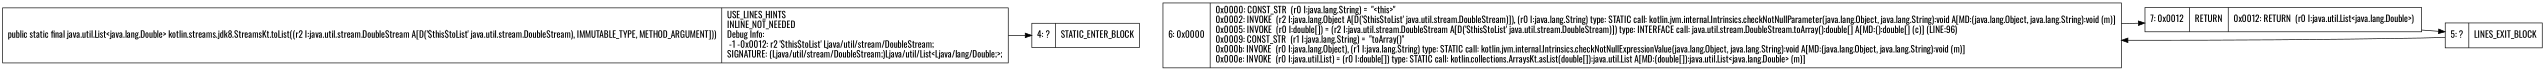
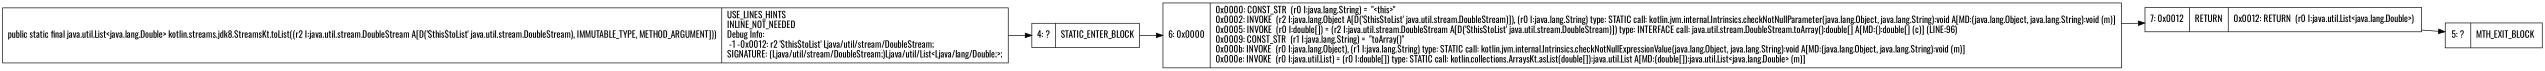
node "5: ?": text "LINES_EXIT_BLOCK" -> "MTH_EXIT_BLOCK"
edge "5: ?" -> "6: 0x0000": now "4: ?" -> "6: 0x0000"
